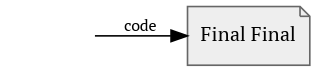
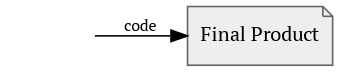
node "Final Final": label "Final Final" -> "Final Product"
